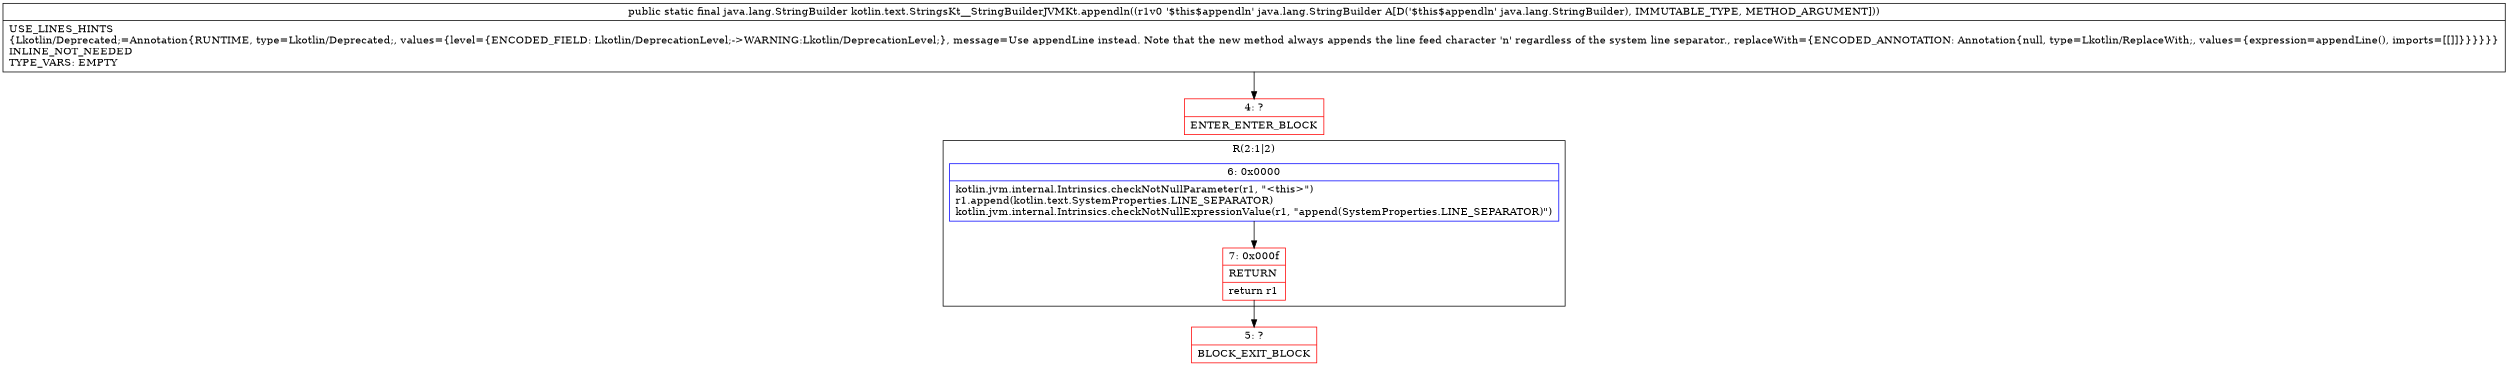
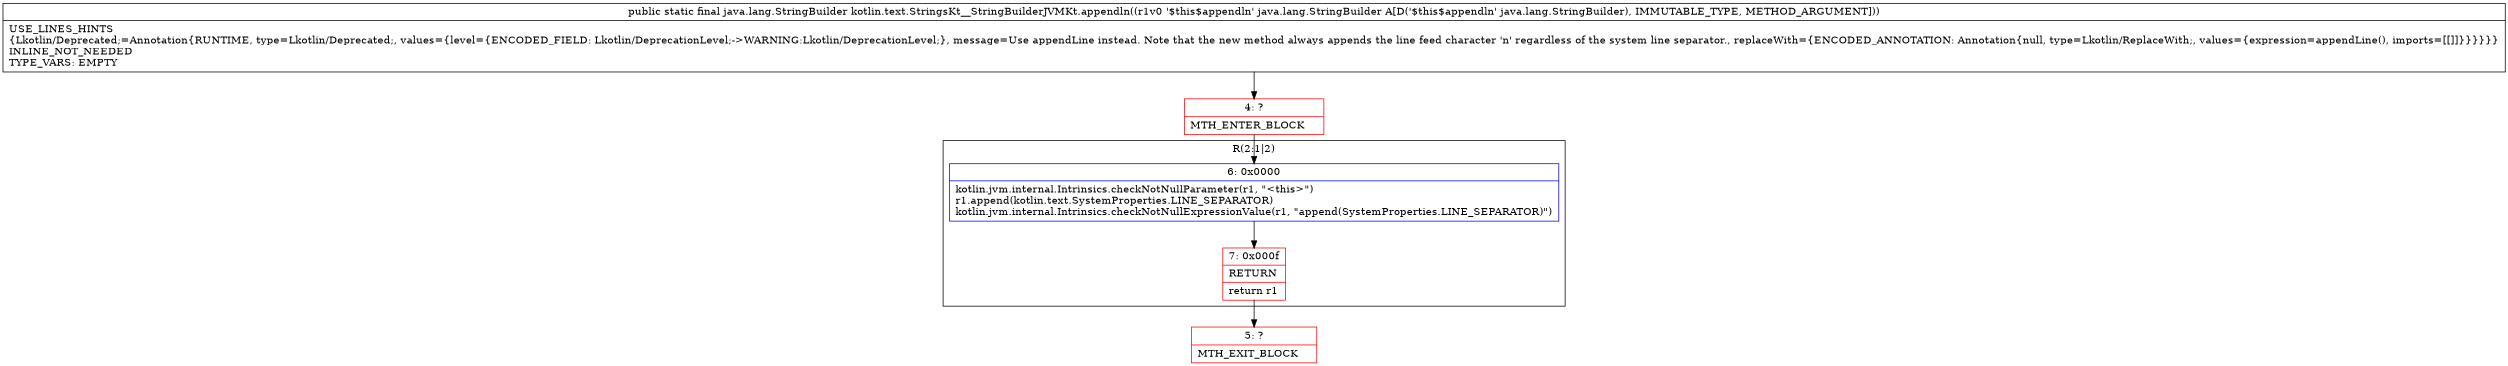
node "4: ?": text "ENTER_ENTER_BLOCK" -> "MTH_ENTER_BLOCK"
edge "4: ?" -> "6: 0x0000": added
node "5: ?": text "BLOCK_EXIT_BLOCK" -> "MTH_EXIT_BLOCK"
